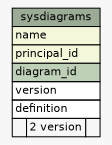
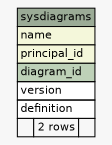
node "sysdiagrams": text "2 version" -> "2 rows"
